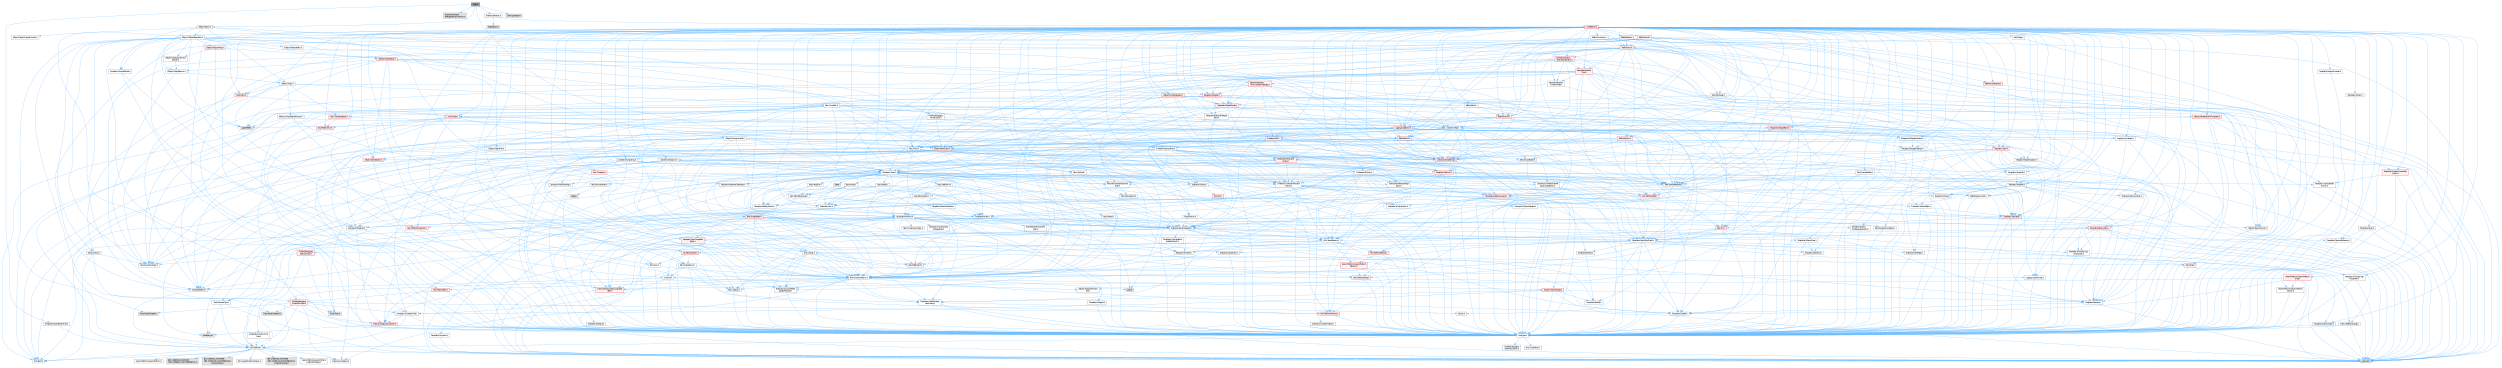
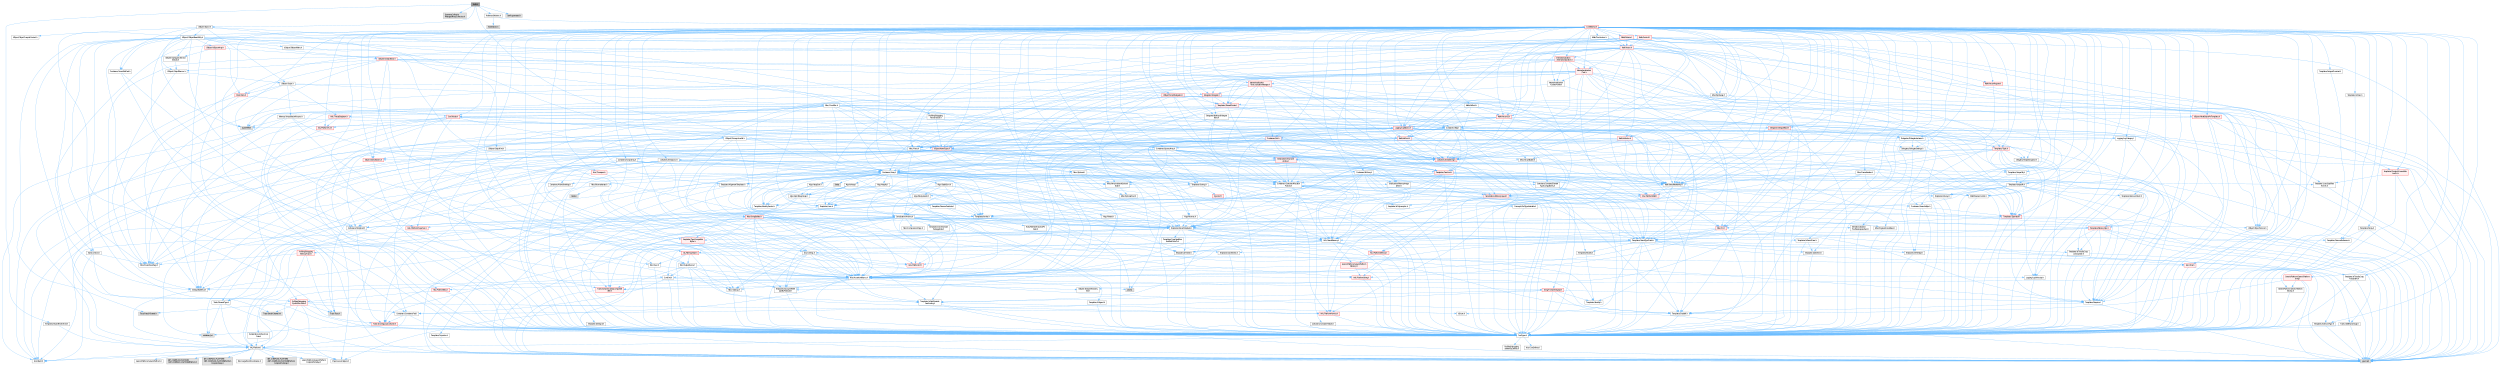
node "Math/Edge.h": removed
